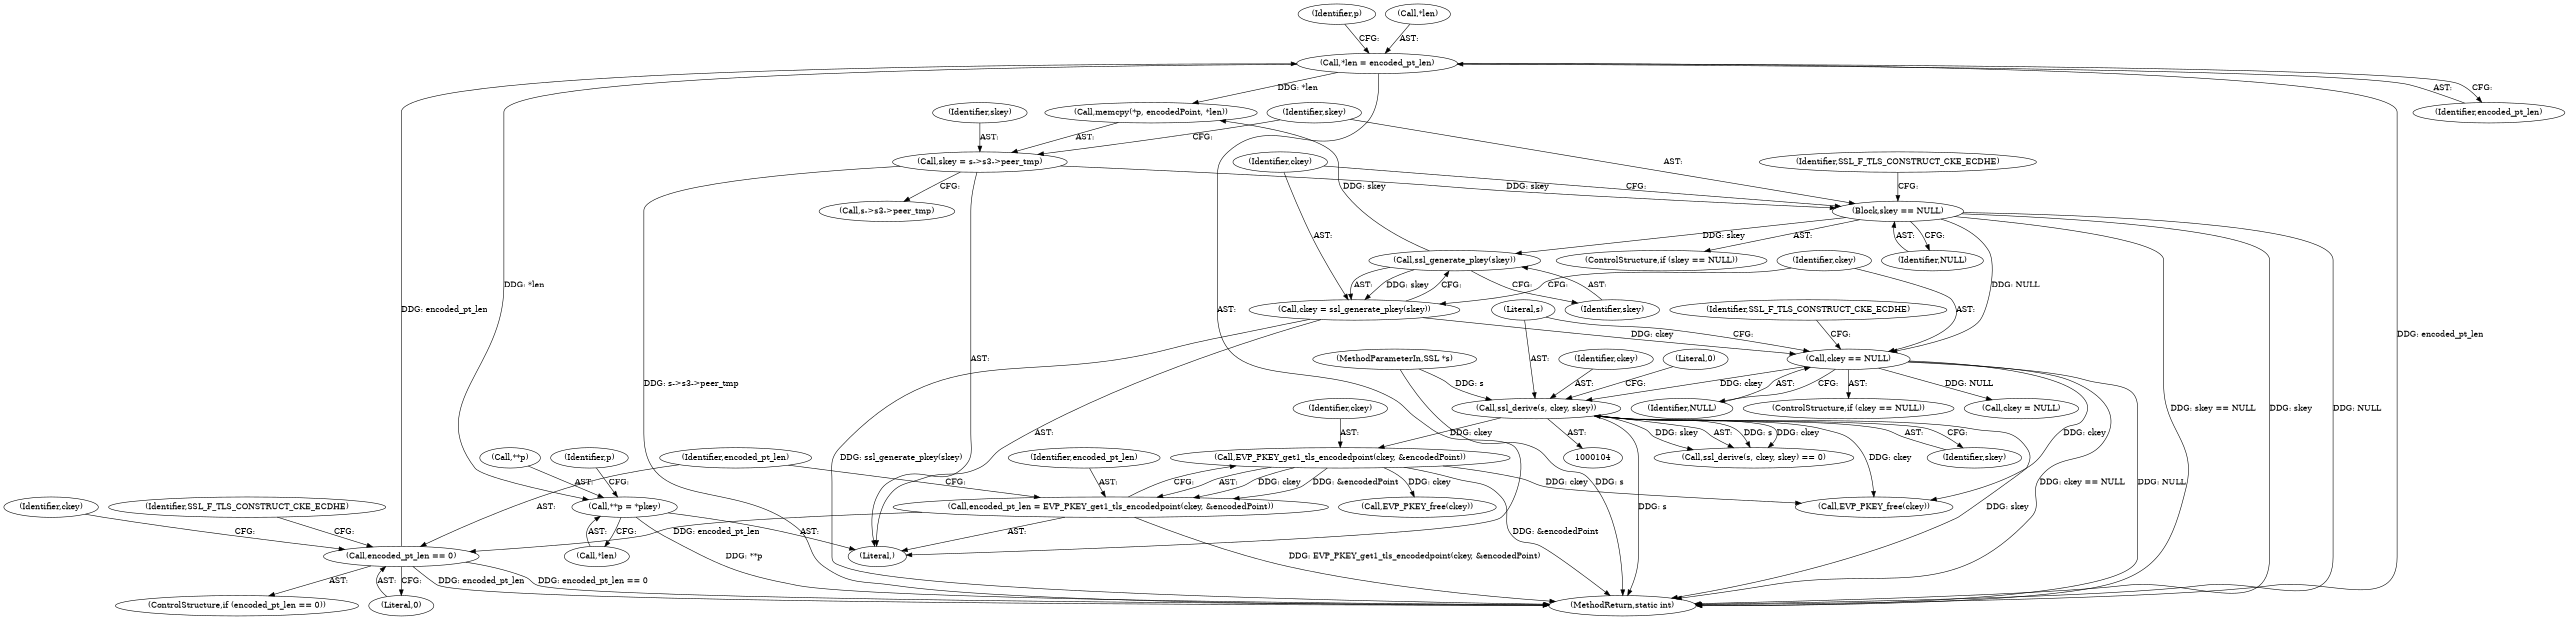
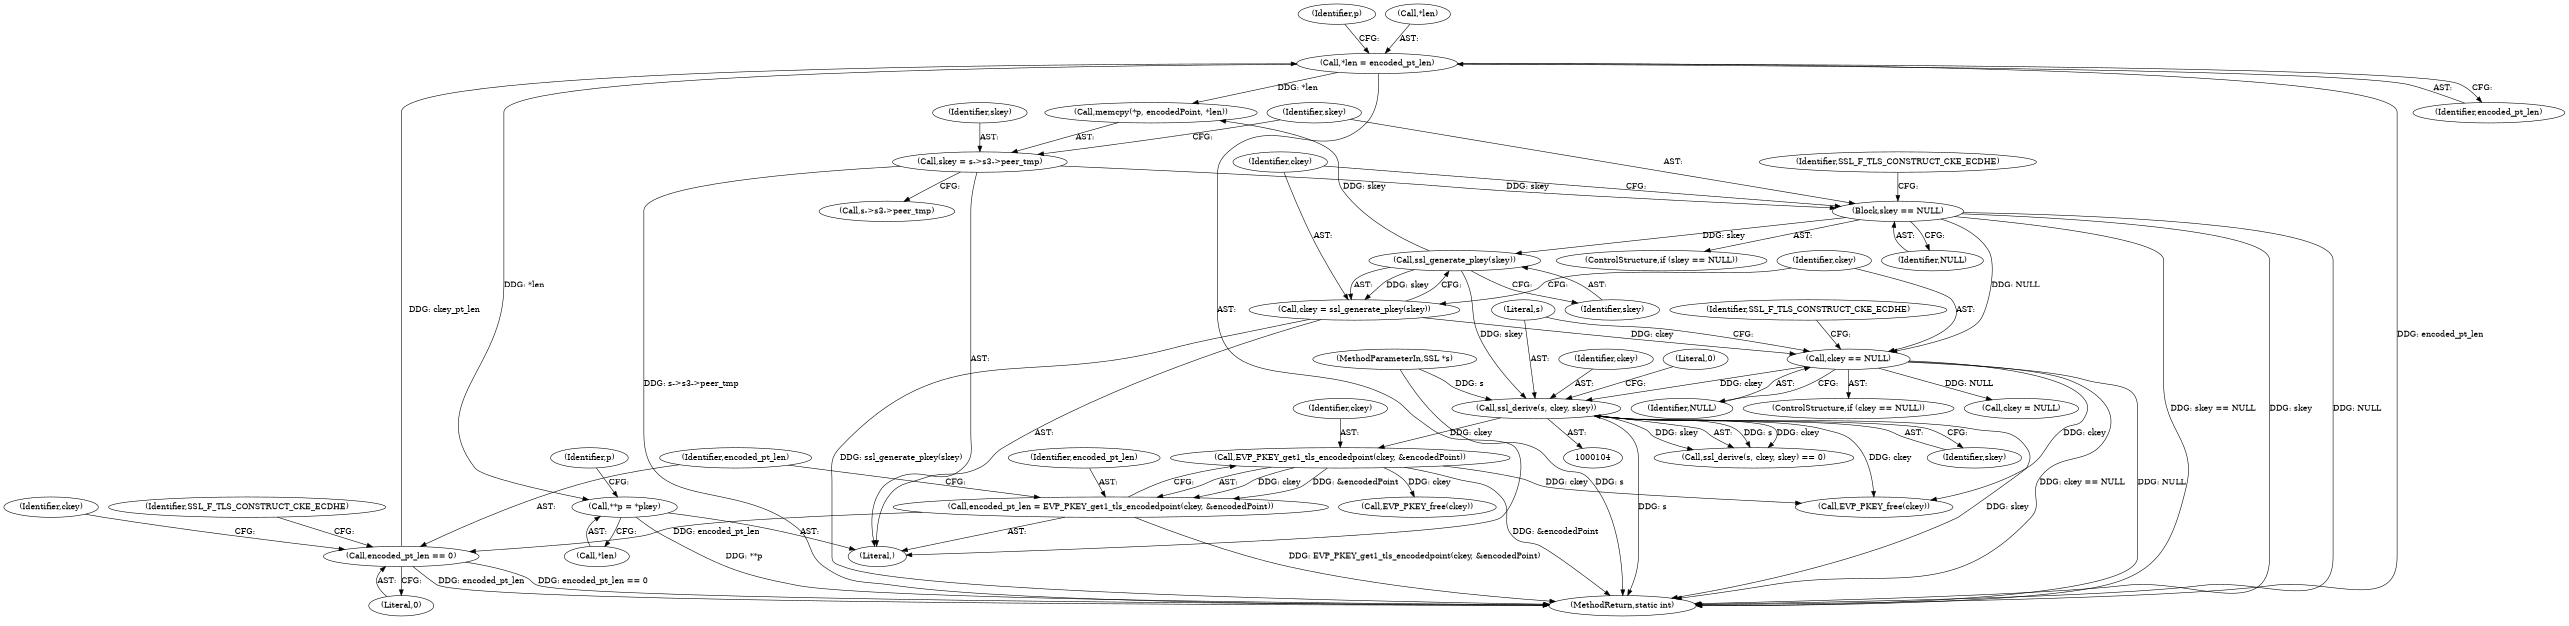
edge "(Call,encoded_pt_len == 0)" -> "(Call,*len = encoded_pt_len)": label "DDG: encoded_pt_len" -> "DDG: ckey_pt_len"
edge "(Call,ssl_generate_pkey(skey))" -> "(Call,ssl_derive(s, ckey, skey))": added, label "DDG: skey"
node "(Call,**p)": removed
node "(ControlStructure,if (encoded_pt_len == 0))": removed
